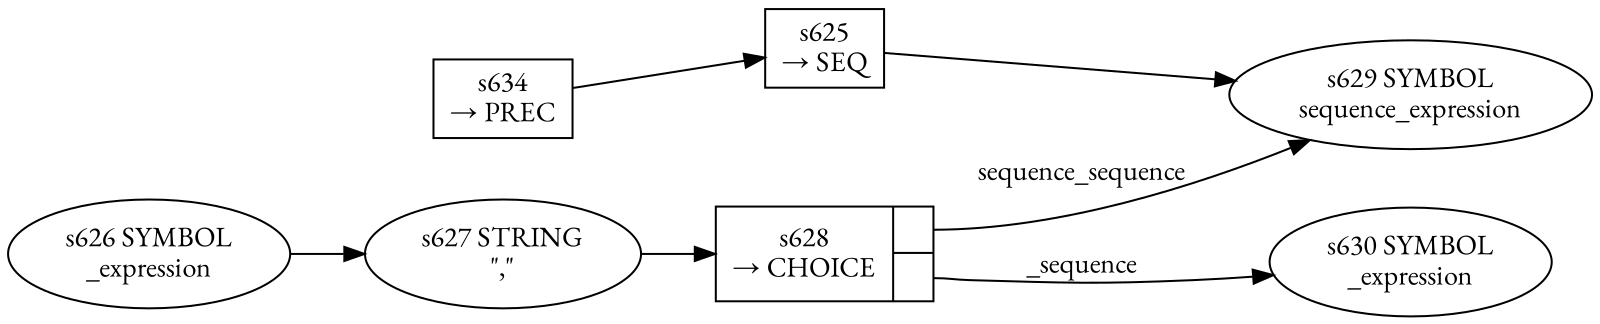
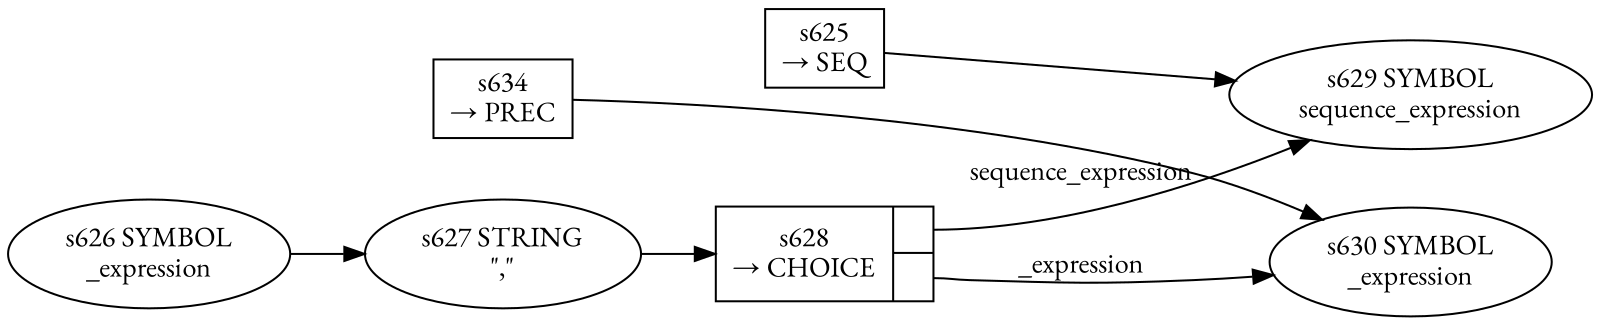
edge "s634 → PREC" -> "s625 → SEQ": now "s634 → PREC" -> "s630 SYMBOL _expression"
edge "s628" -> "s629 SYMBOL sequence_expression": label "sequence_sequence" -> "sequence_expression"
edge "s628" -> "s630 SYMBOL _expression": label "_sequence" -> "_expression"
